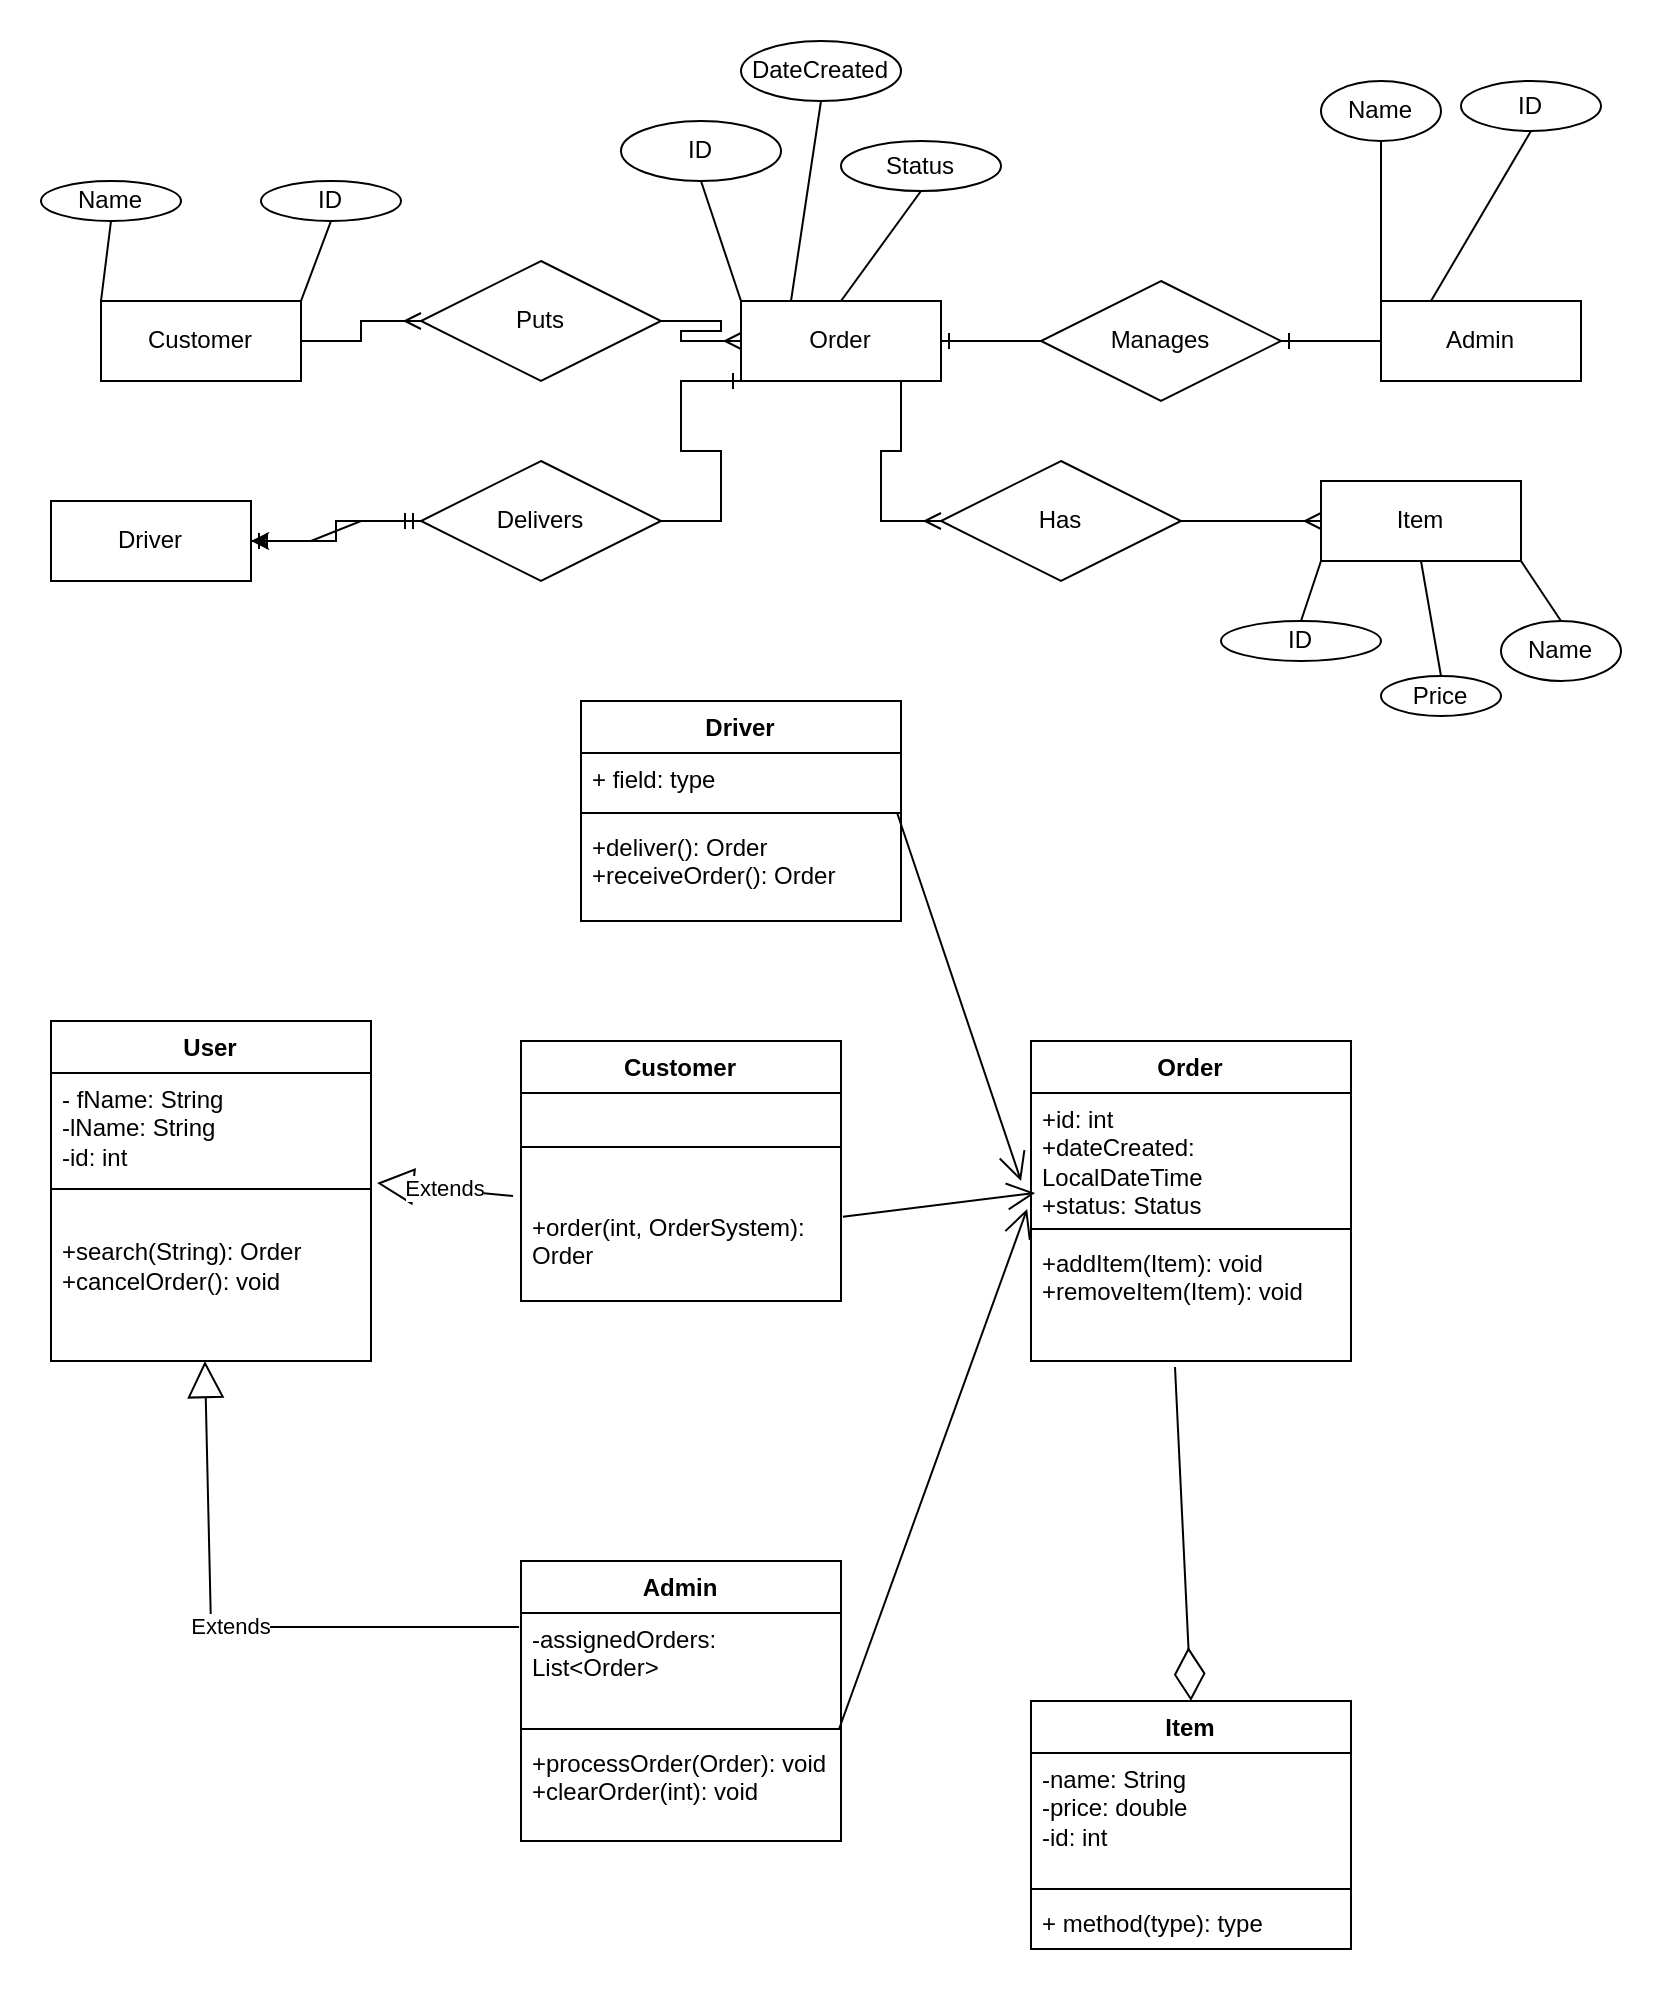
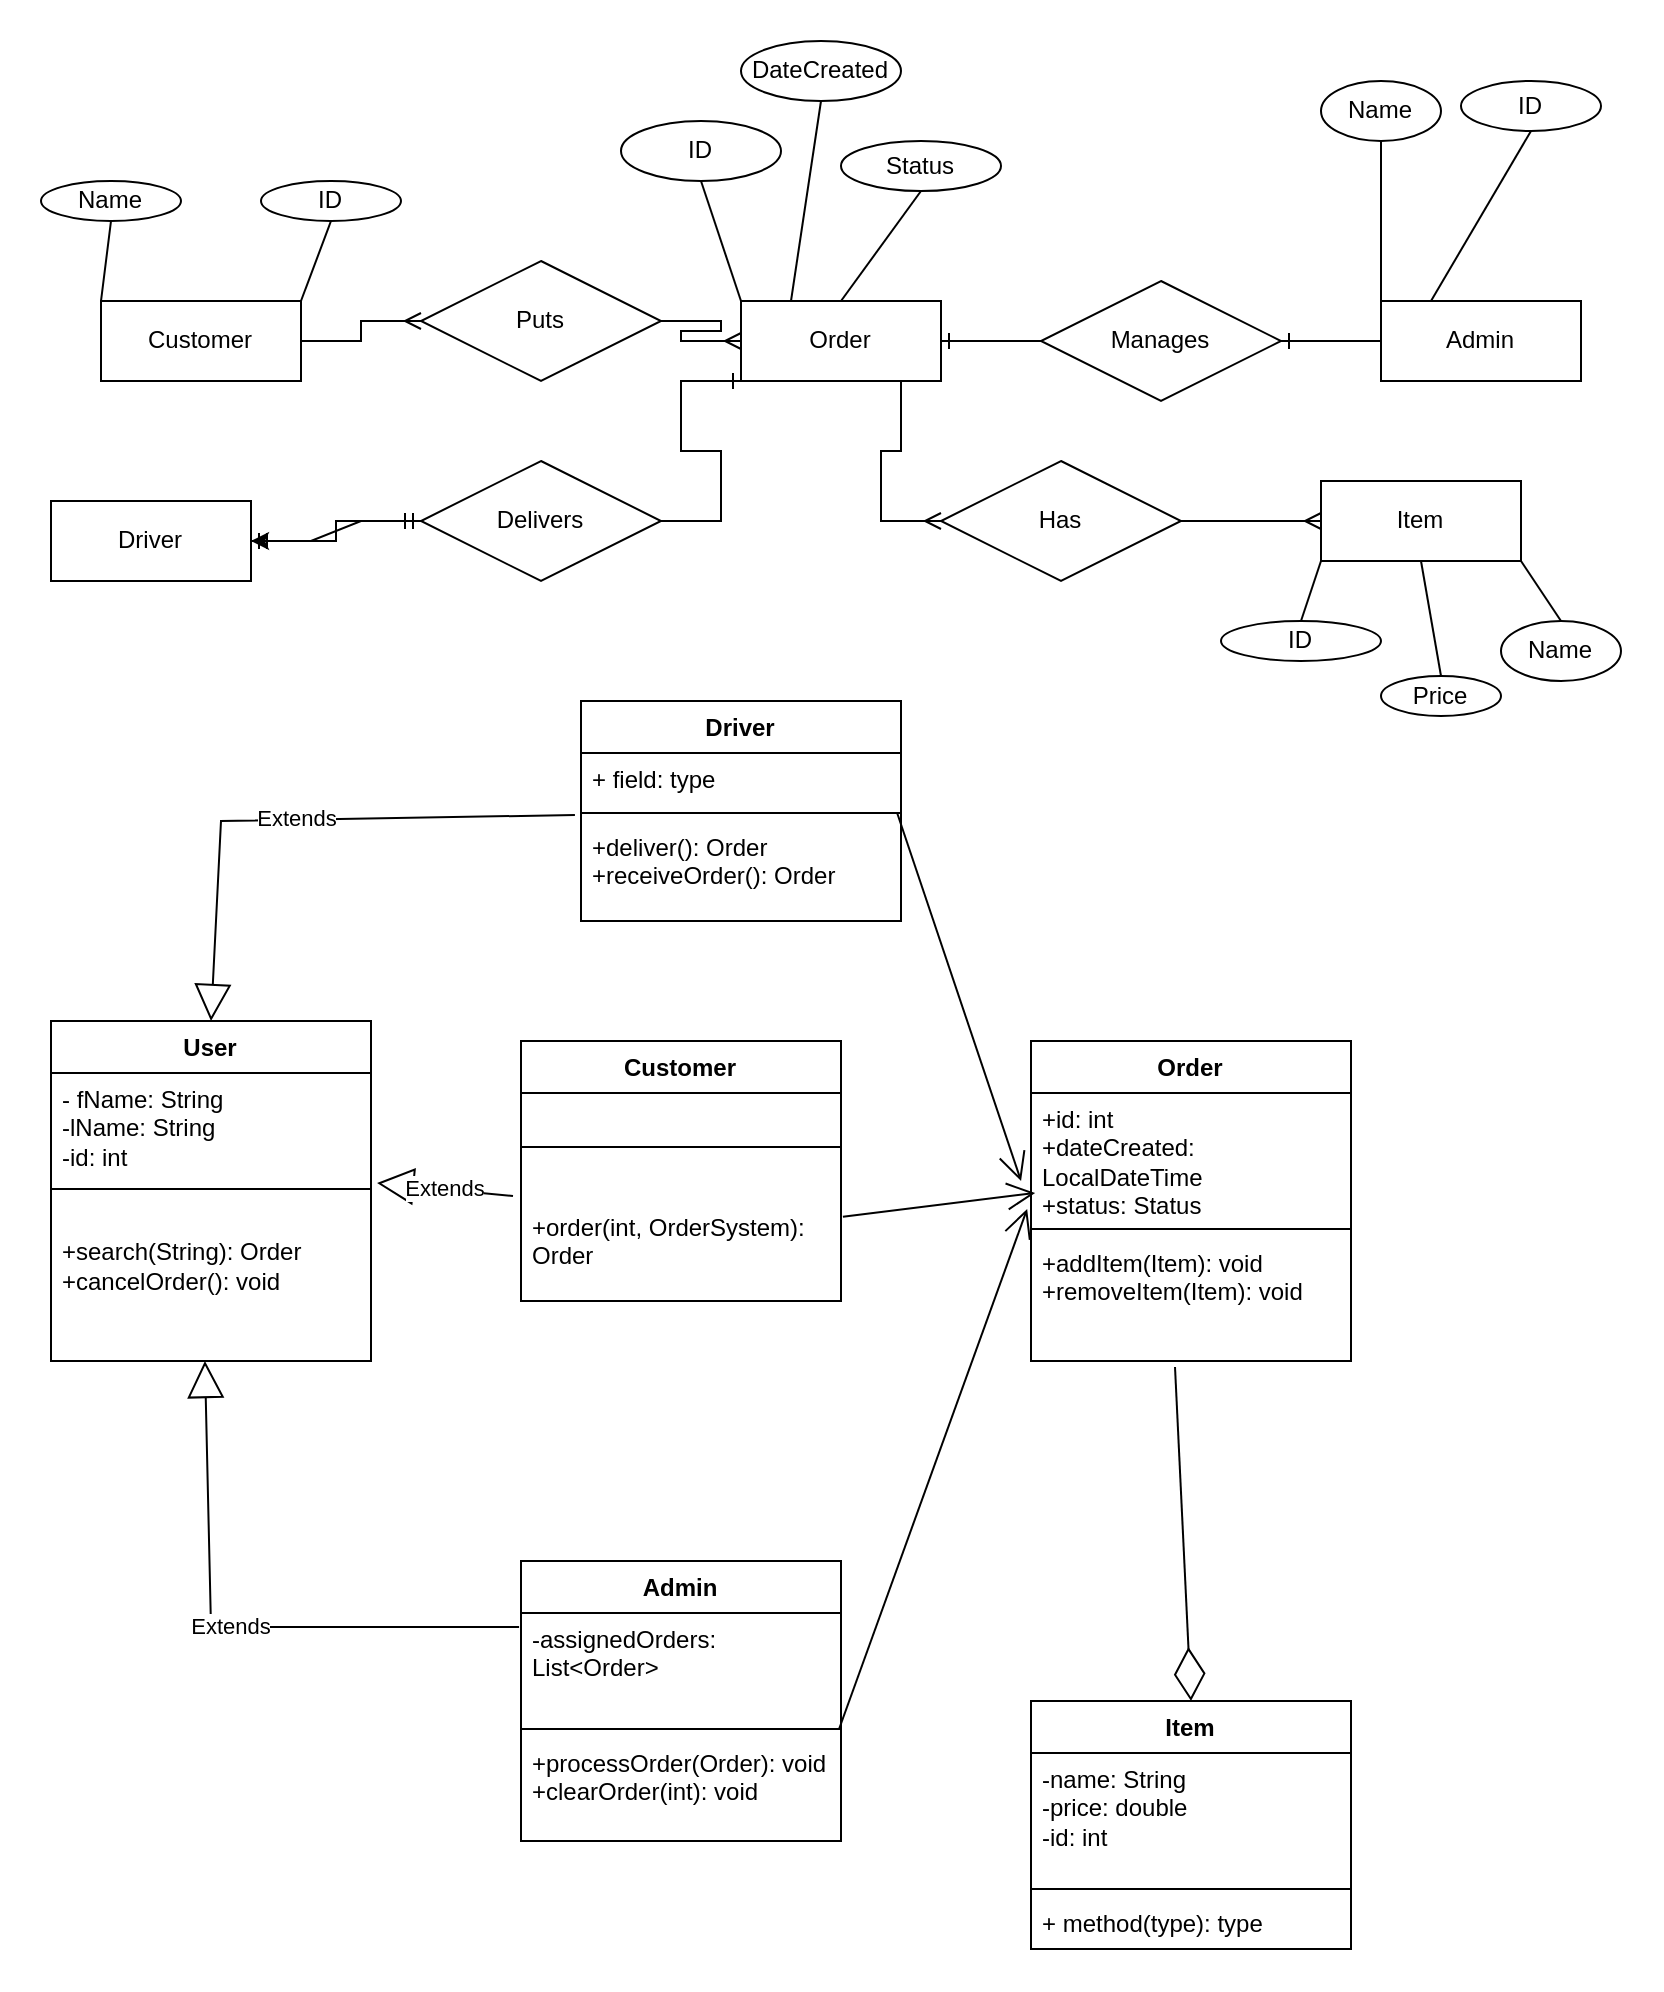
edge "+deliver(): Order +receiveOrder(): Order" -> "User": added, label "Extends"
